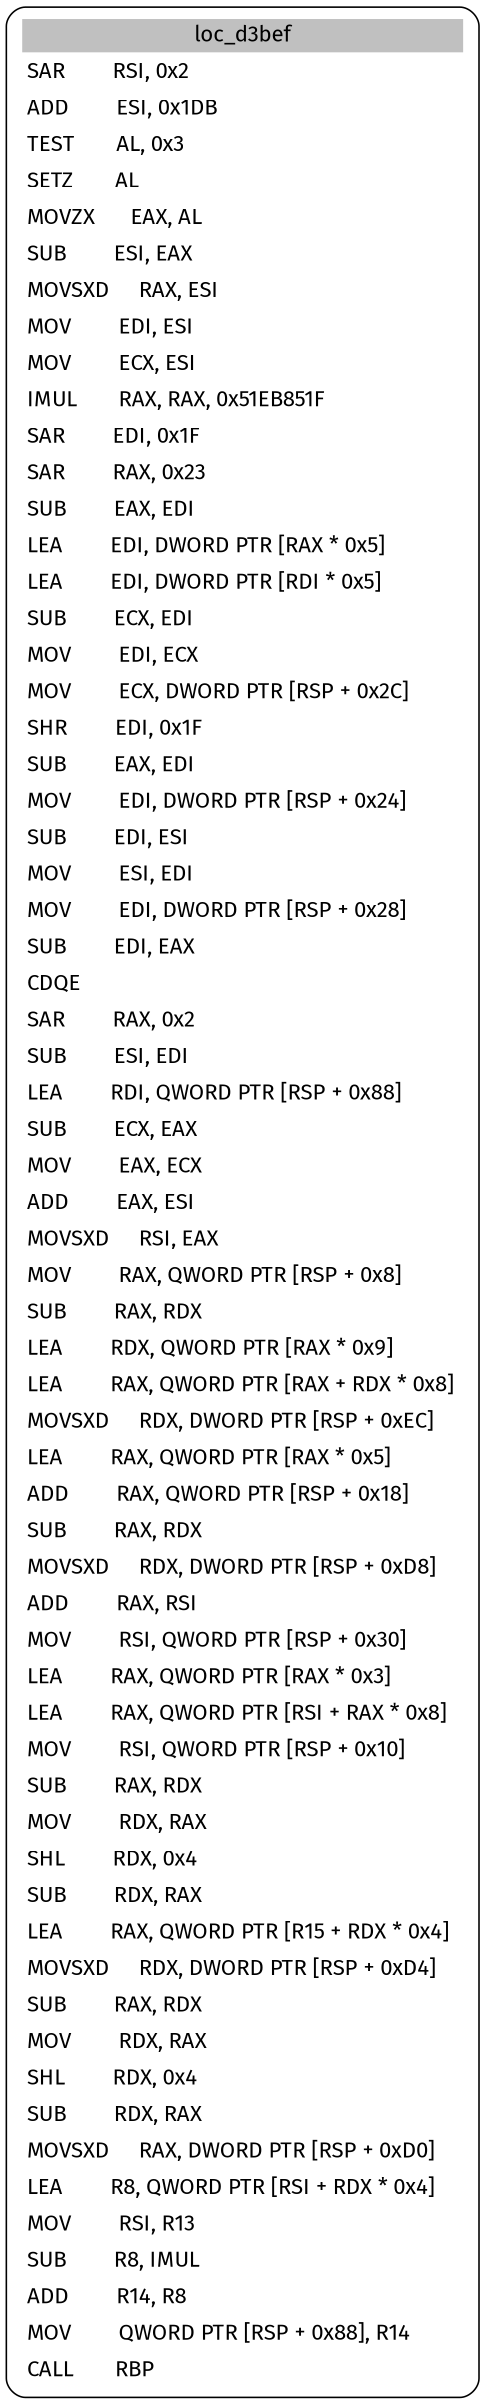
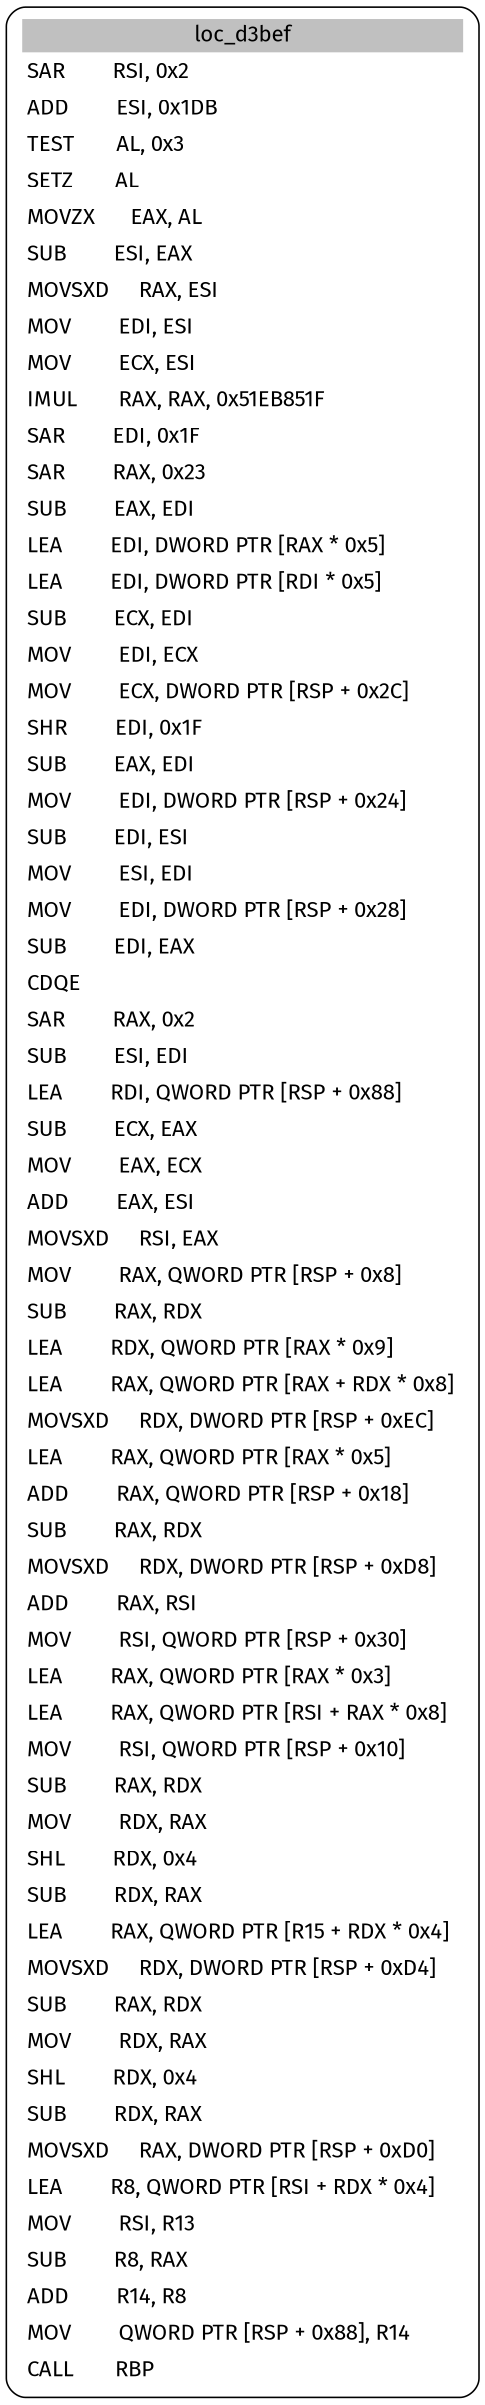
node "loc_d3bef": text "SUB        R8, IMUL" -> "SUB        R8, RAX"
